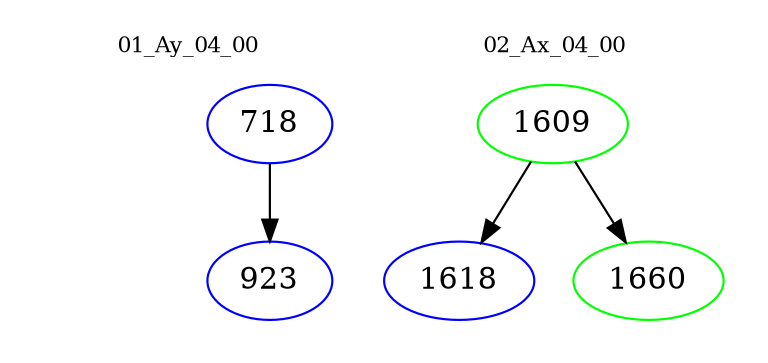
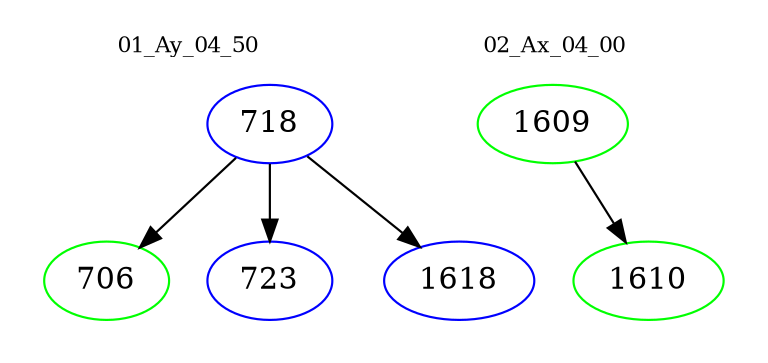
cluster "01_Ay_04_00": label "01_Ay_04_00" -> "01_Ay_04_50"
edge "1609" -> "1618": now "718" -> "1618"
node "706": added
node "923": label "923" -> "723"
node "1660": label "1660" -> "1610"
